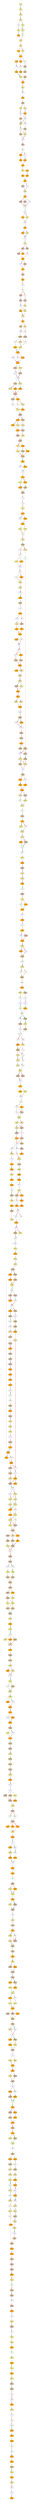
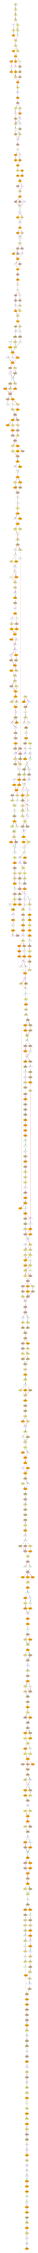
node "S333": removed
